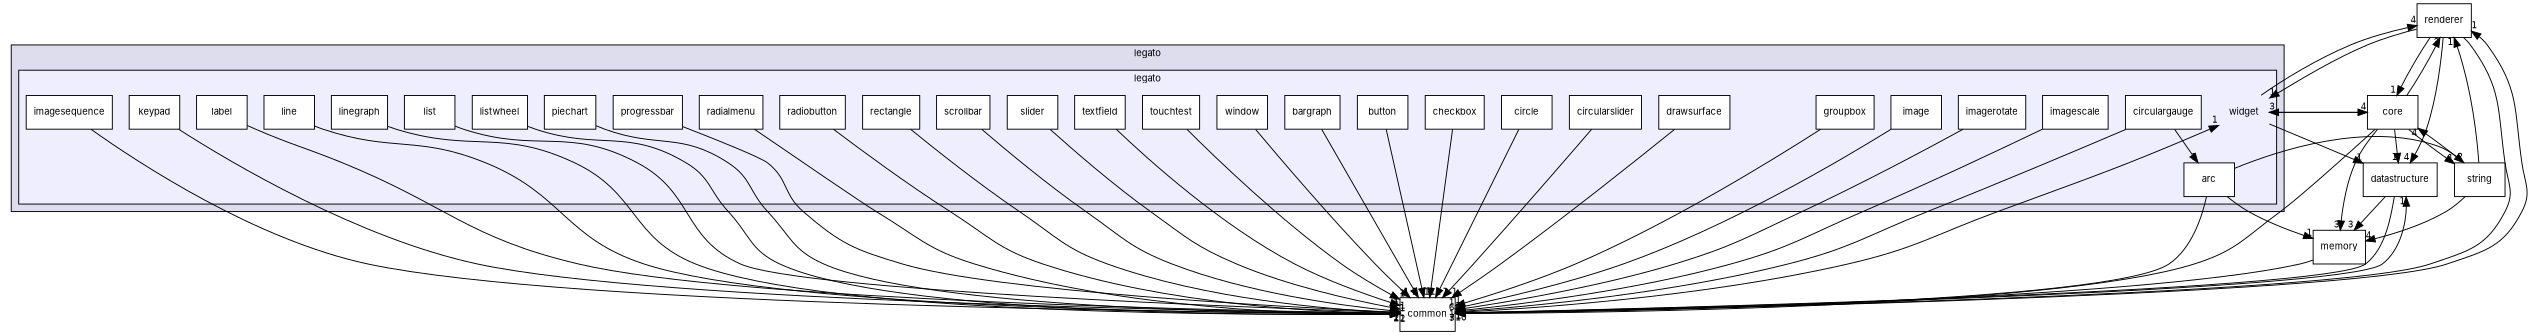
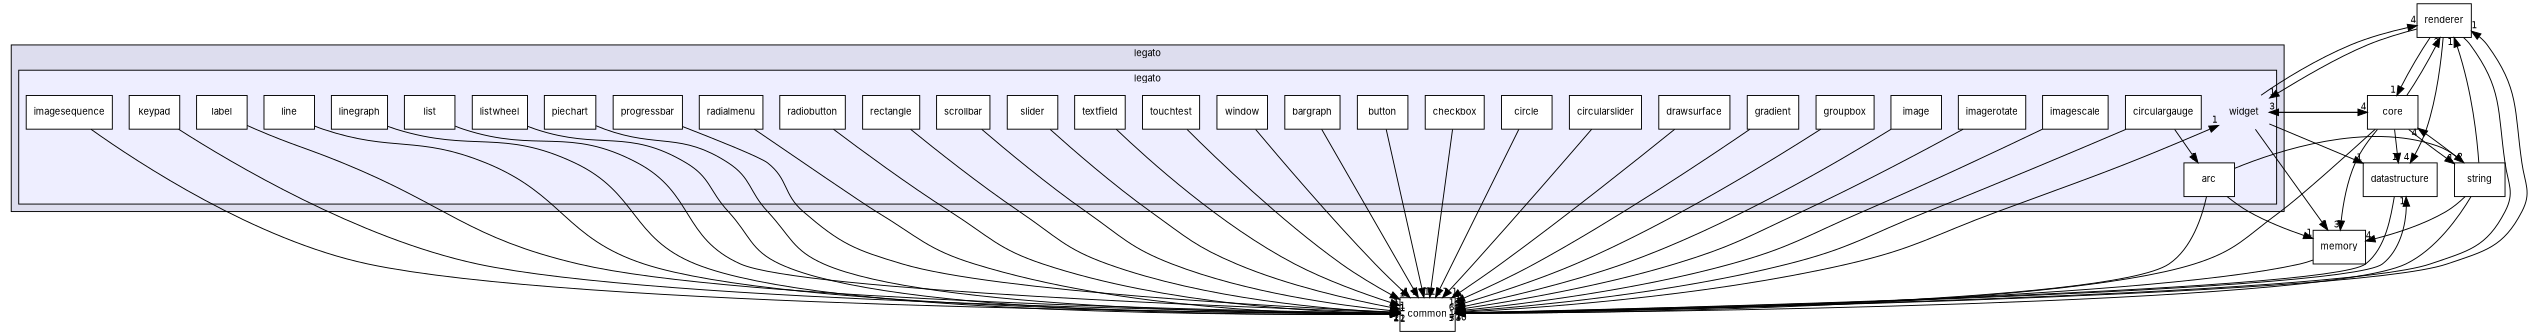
node "gradient": added
edge "datastructure" -> "memory": now "widget" -> "memory"
edge "string" -> "common": added
